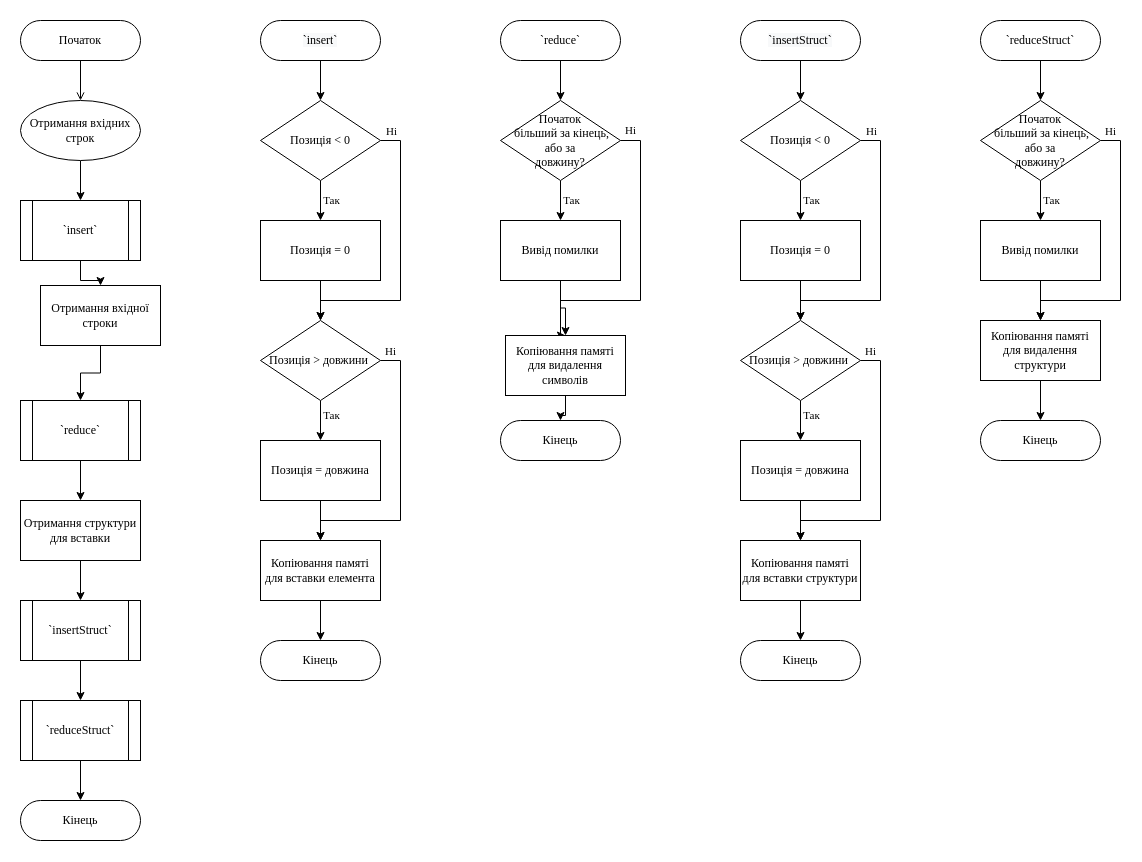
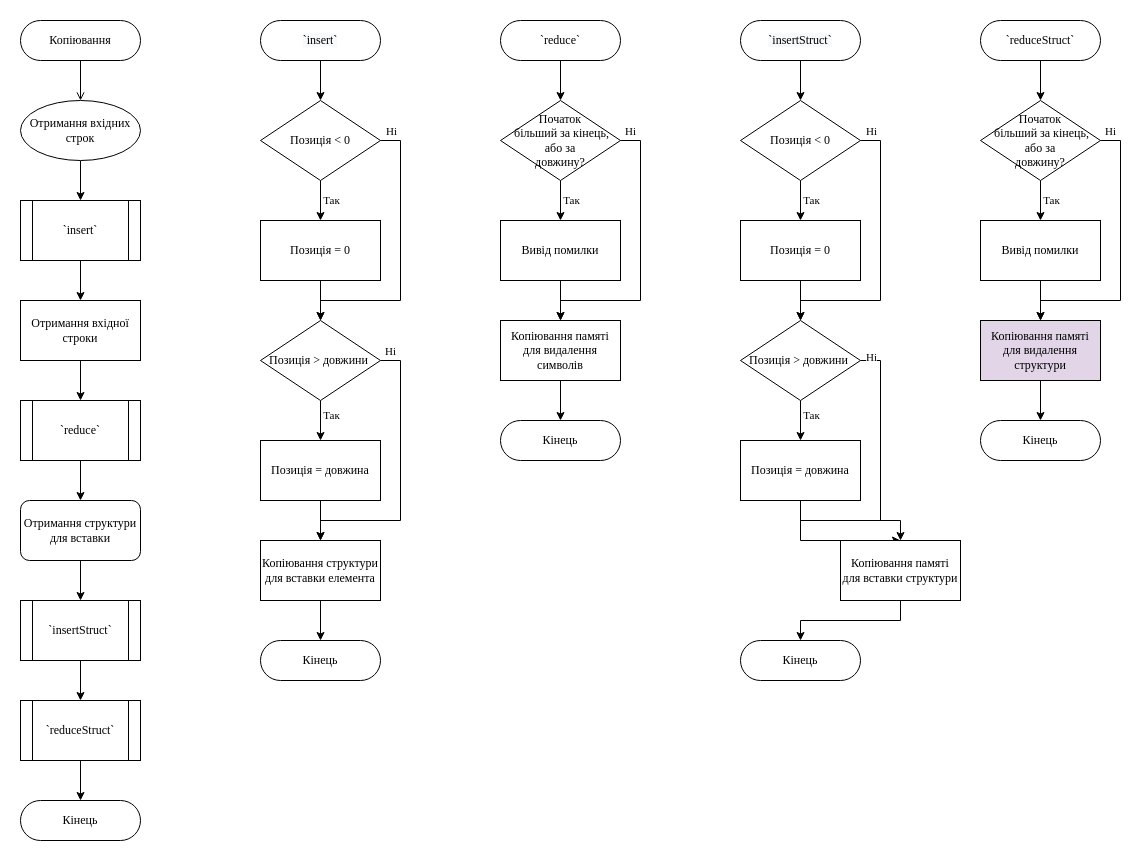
node "Початок": label "Початок" -> "Копіювання"
node "Отримання вхідної строки": moved (101, 316) -> (81, 331)
node "Копіювання памяті для видалення структури": fillcolor #ffffff -> #e1d5e7
node "Копіювання памяті для видалення символів": moved (566, 366) -> (561, 351)
node "Отримання структури для вставки": shape rectangle -> rounded rectangle
node "Копіювання памяті для вставки елемента": label "Копіювання памяті для вставки елемента" -> "Копіювання структури для вставки елемента"
node "Копіювання памяті для вставки структури": moved (801, 571) -> (901, 571)
